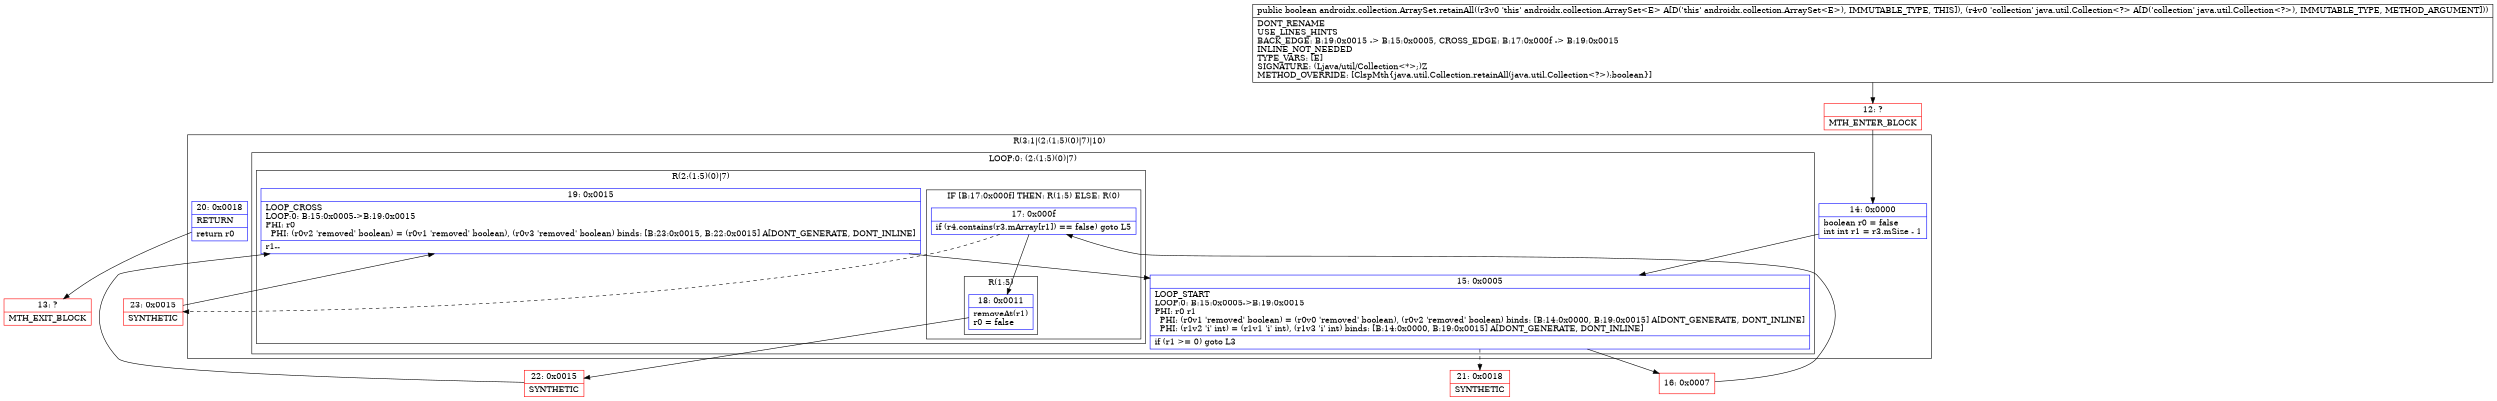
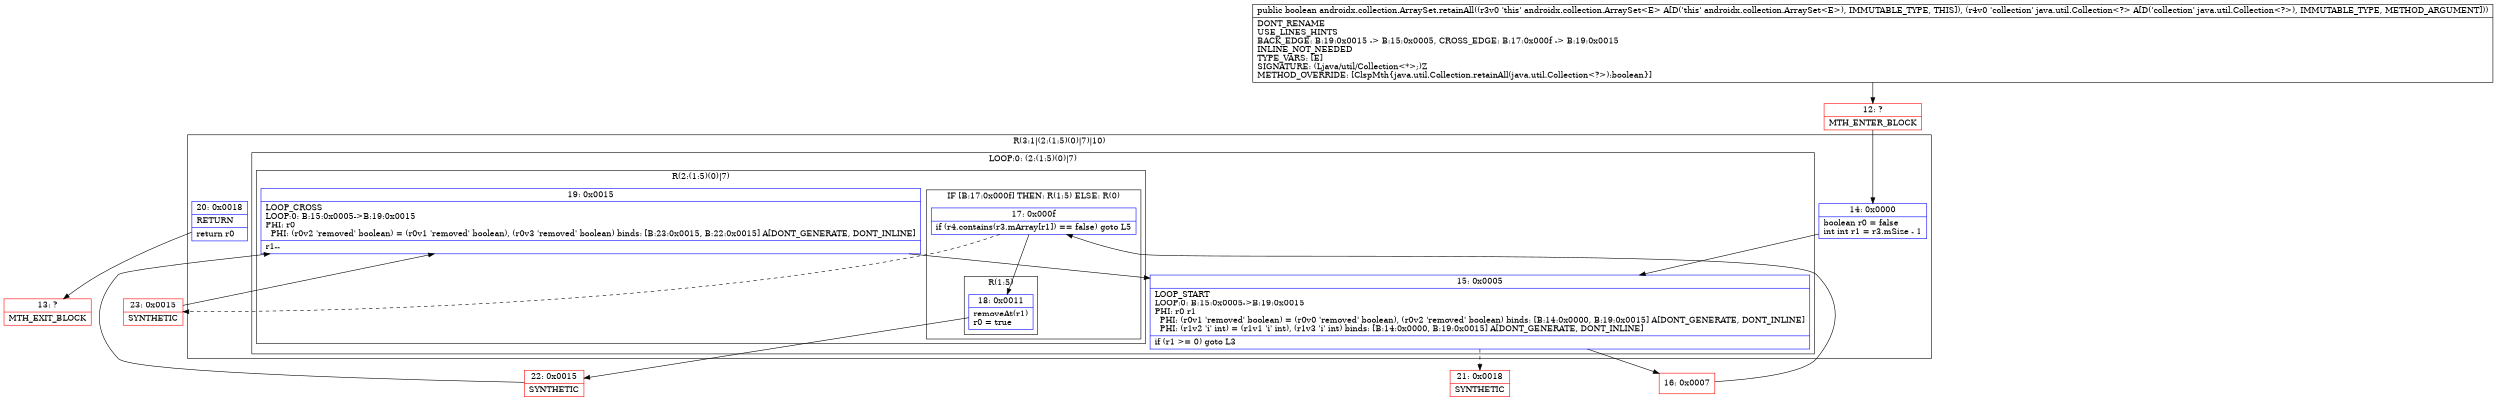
node "18: 0x0011": text "r0 = false" -> "r0 = true"
